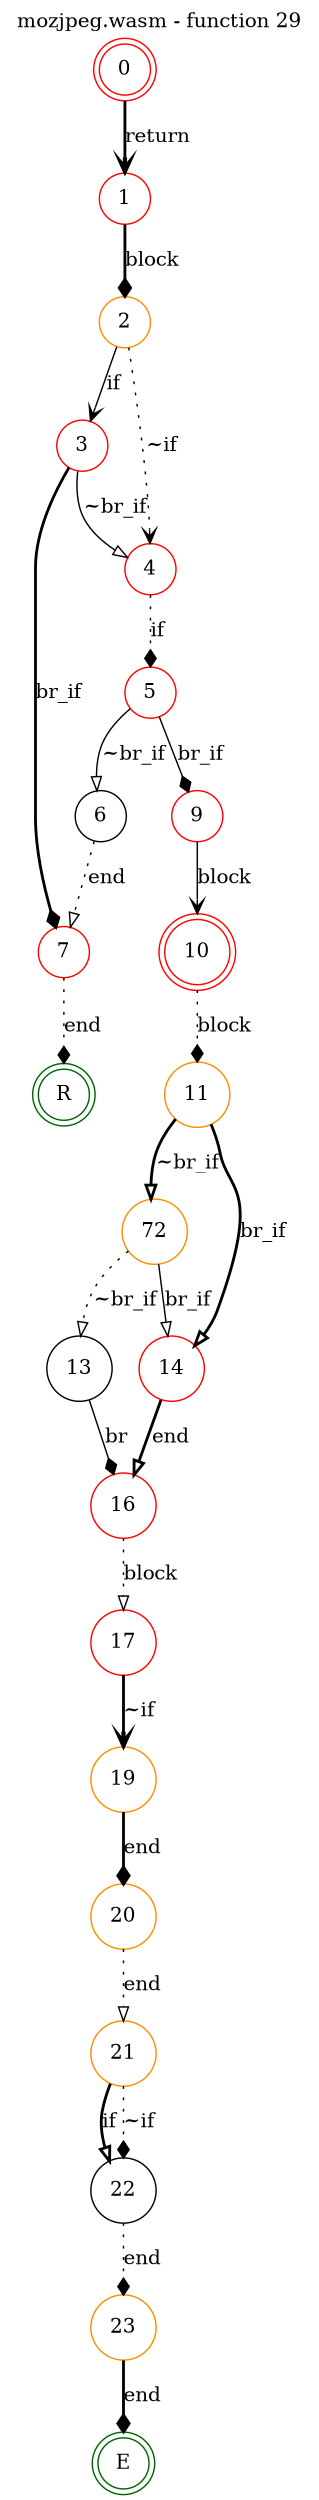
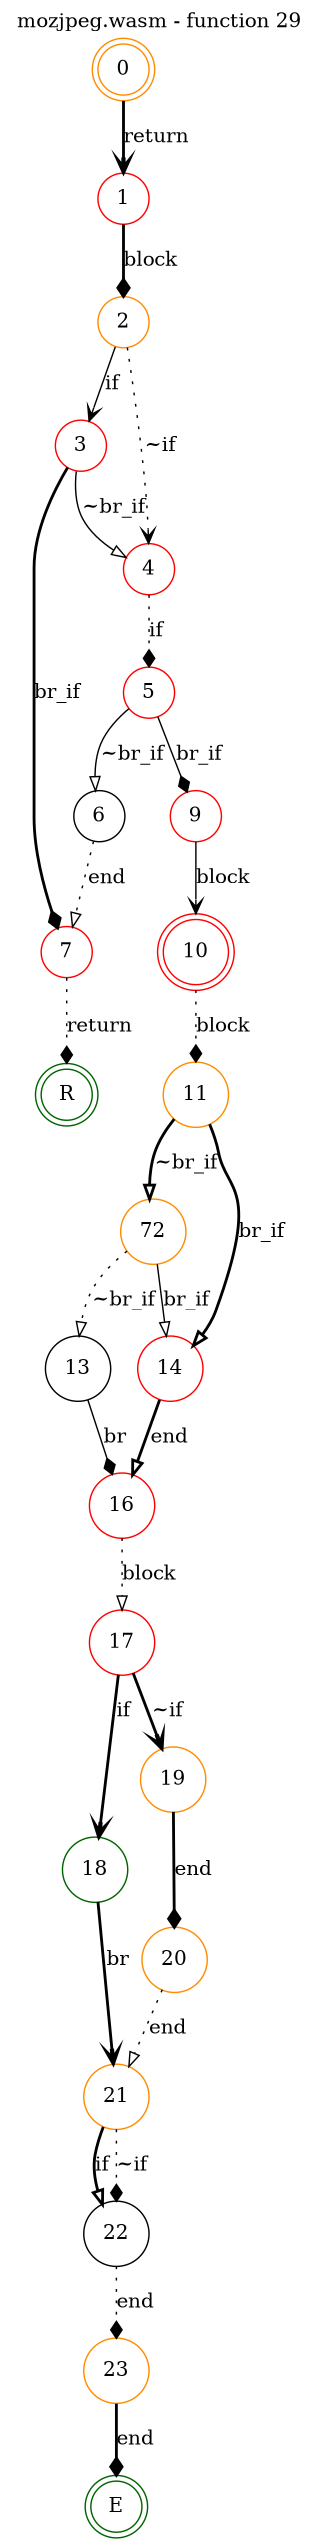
node "0": color red -> darkorange
edge "7" -> "R": label "end" -> "return"
node "18": added
